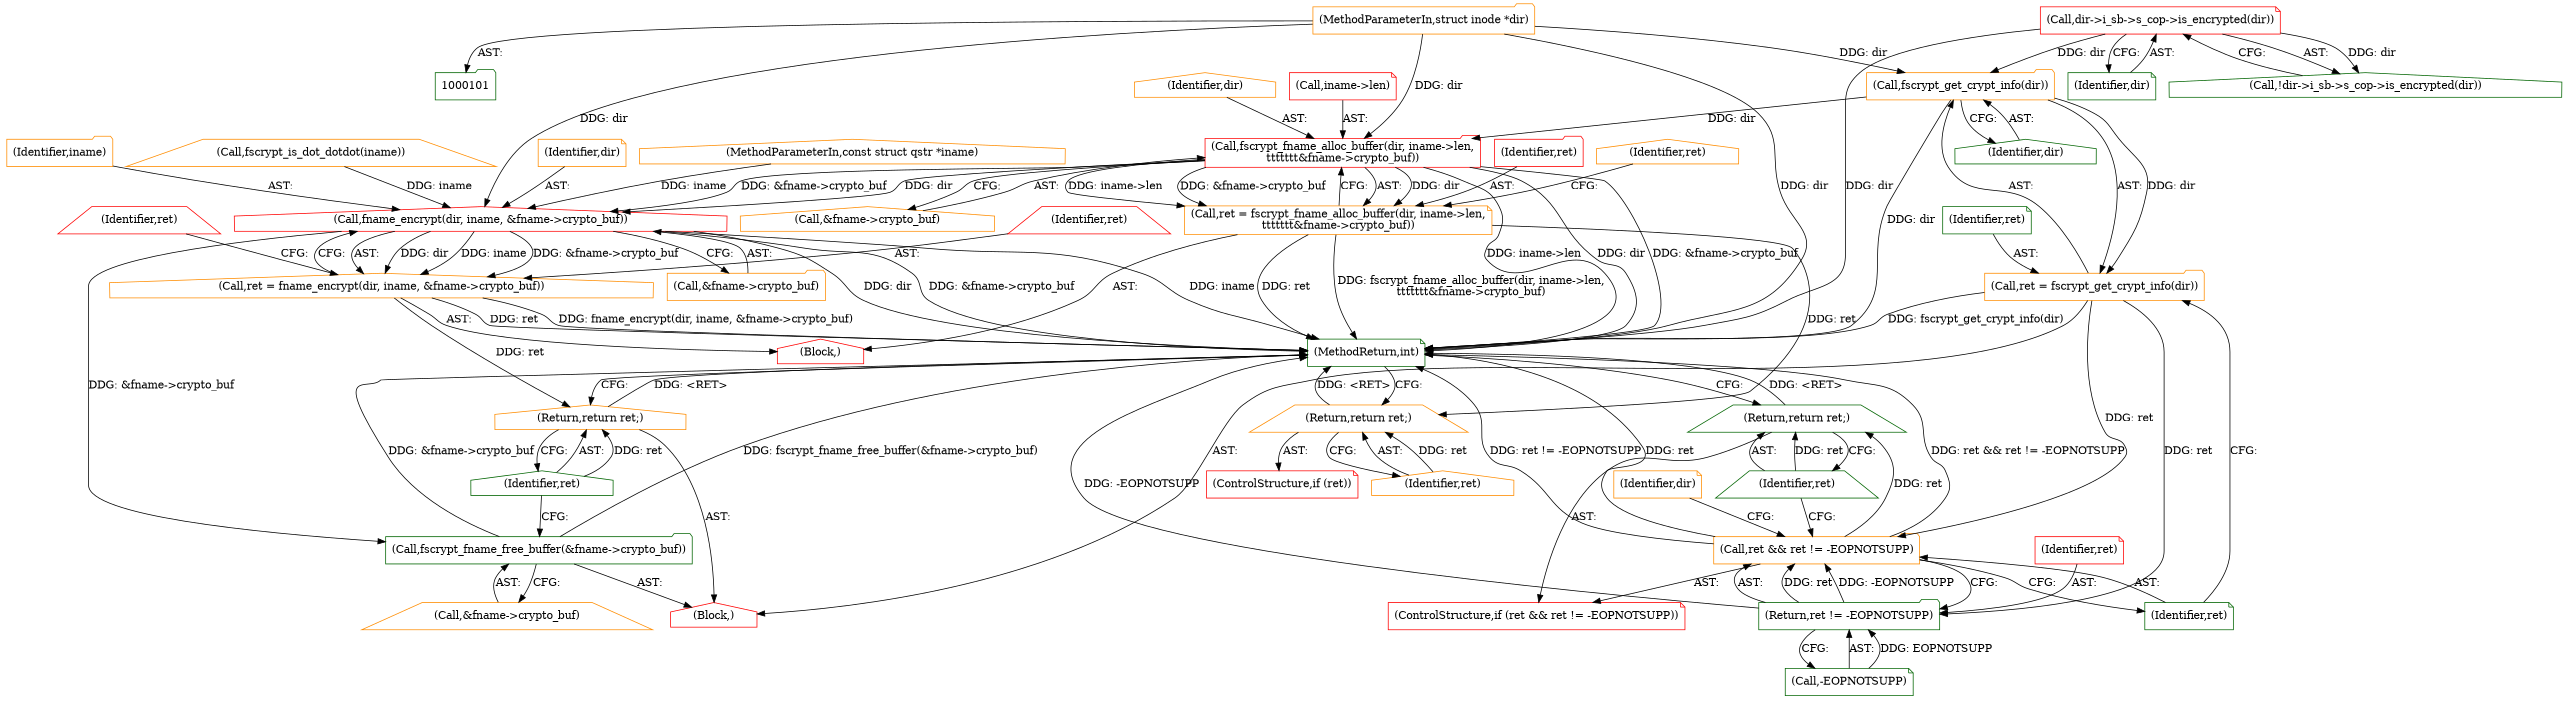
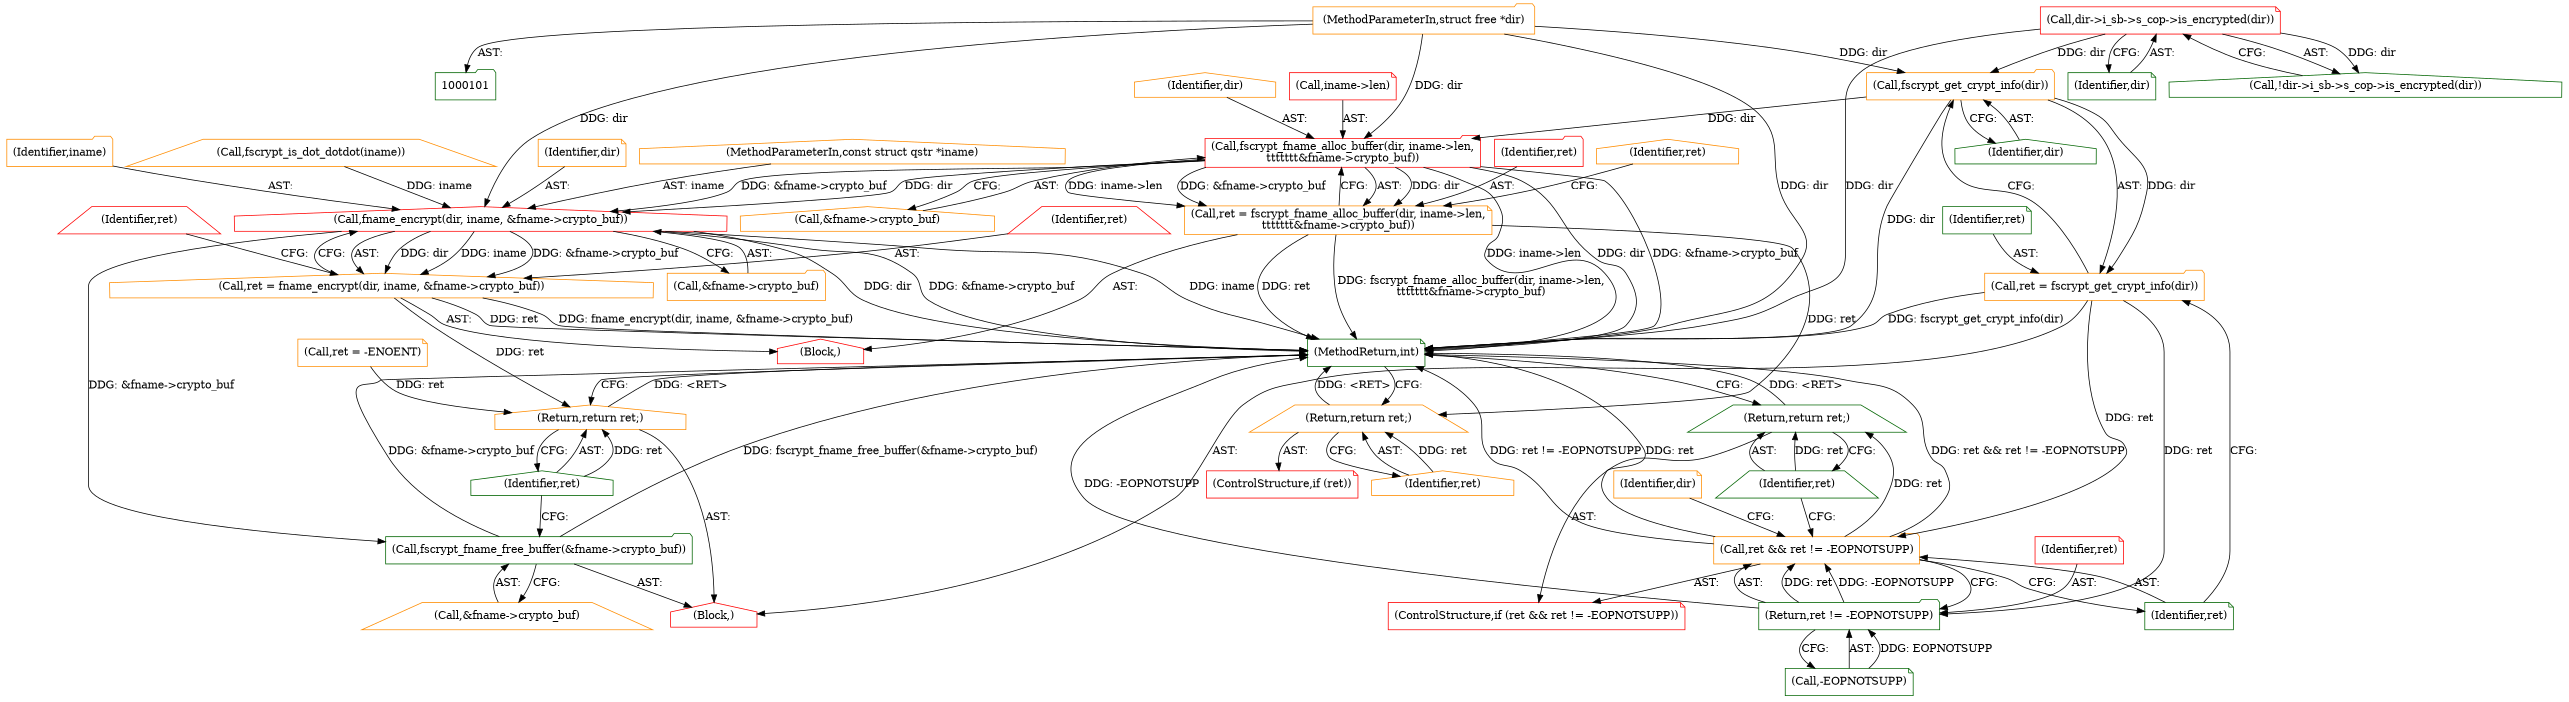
node "(MethodParameterIn,struct inode *dir)": label "(MethodParameterIn,struct inode *dir)" -> "(MethodParameterIn,struct free *dir)"
edge "(MethodParameterIn,const struct qstr *iname)" -> "(Call,fname_encrypt(dir, iname, &fname->crypto_buf))": label "DDG: iname" -> "AST: iname"
edge "(Call,ret = fscrypt_get_crypt_info(dir))" -> "(Call,fscrypt_get_crypt_info(dir))": label "AST: " -> "CFG: "
node "(Call,ret = -ENOENT)": added
